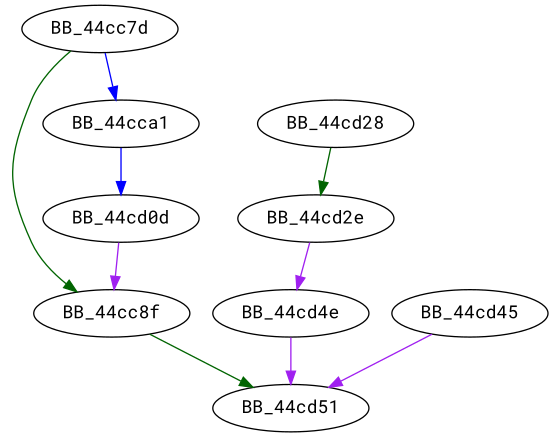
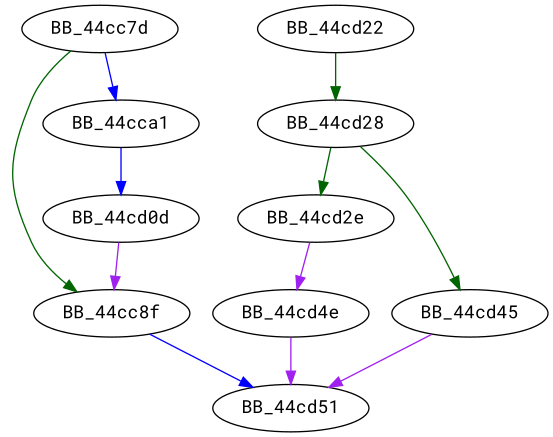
node "BB_44cd22": added
edge "BB_44cd28" -> "BB_44cd45": added
edge "BB_44cc8f" -> "BB_44cd51": color darkgreen -> blue
